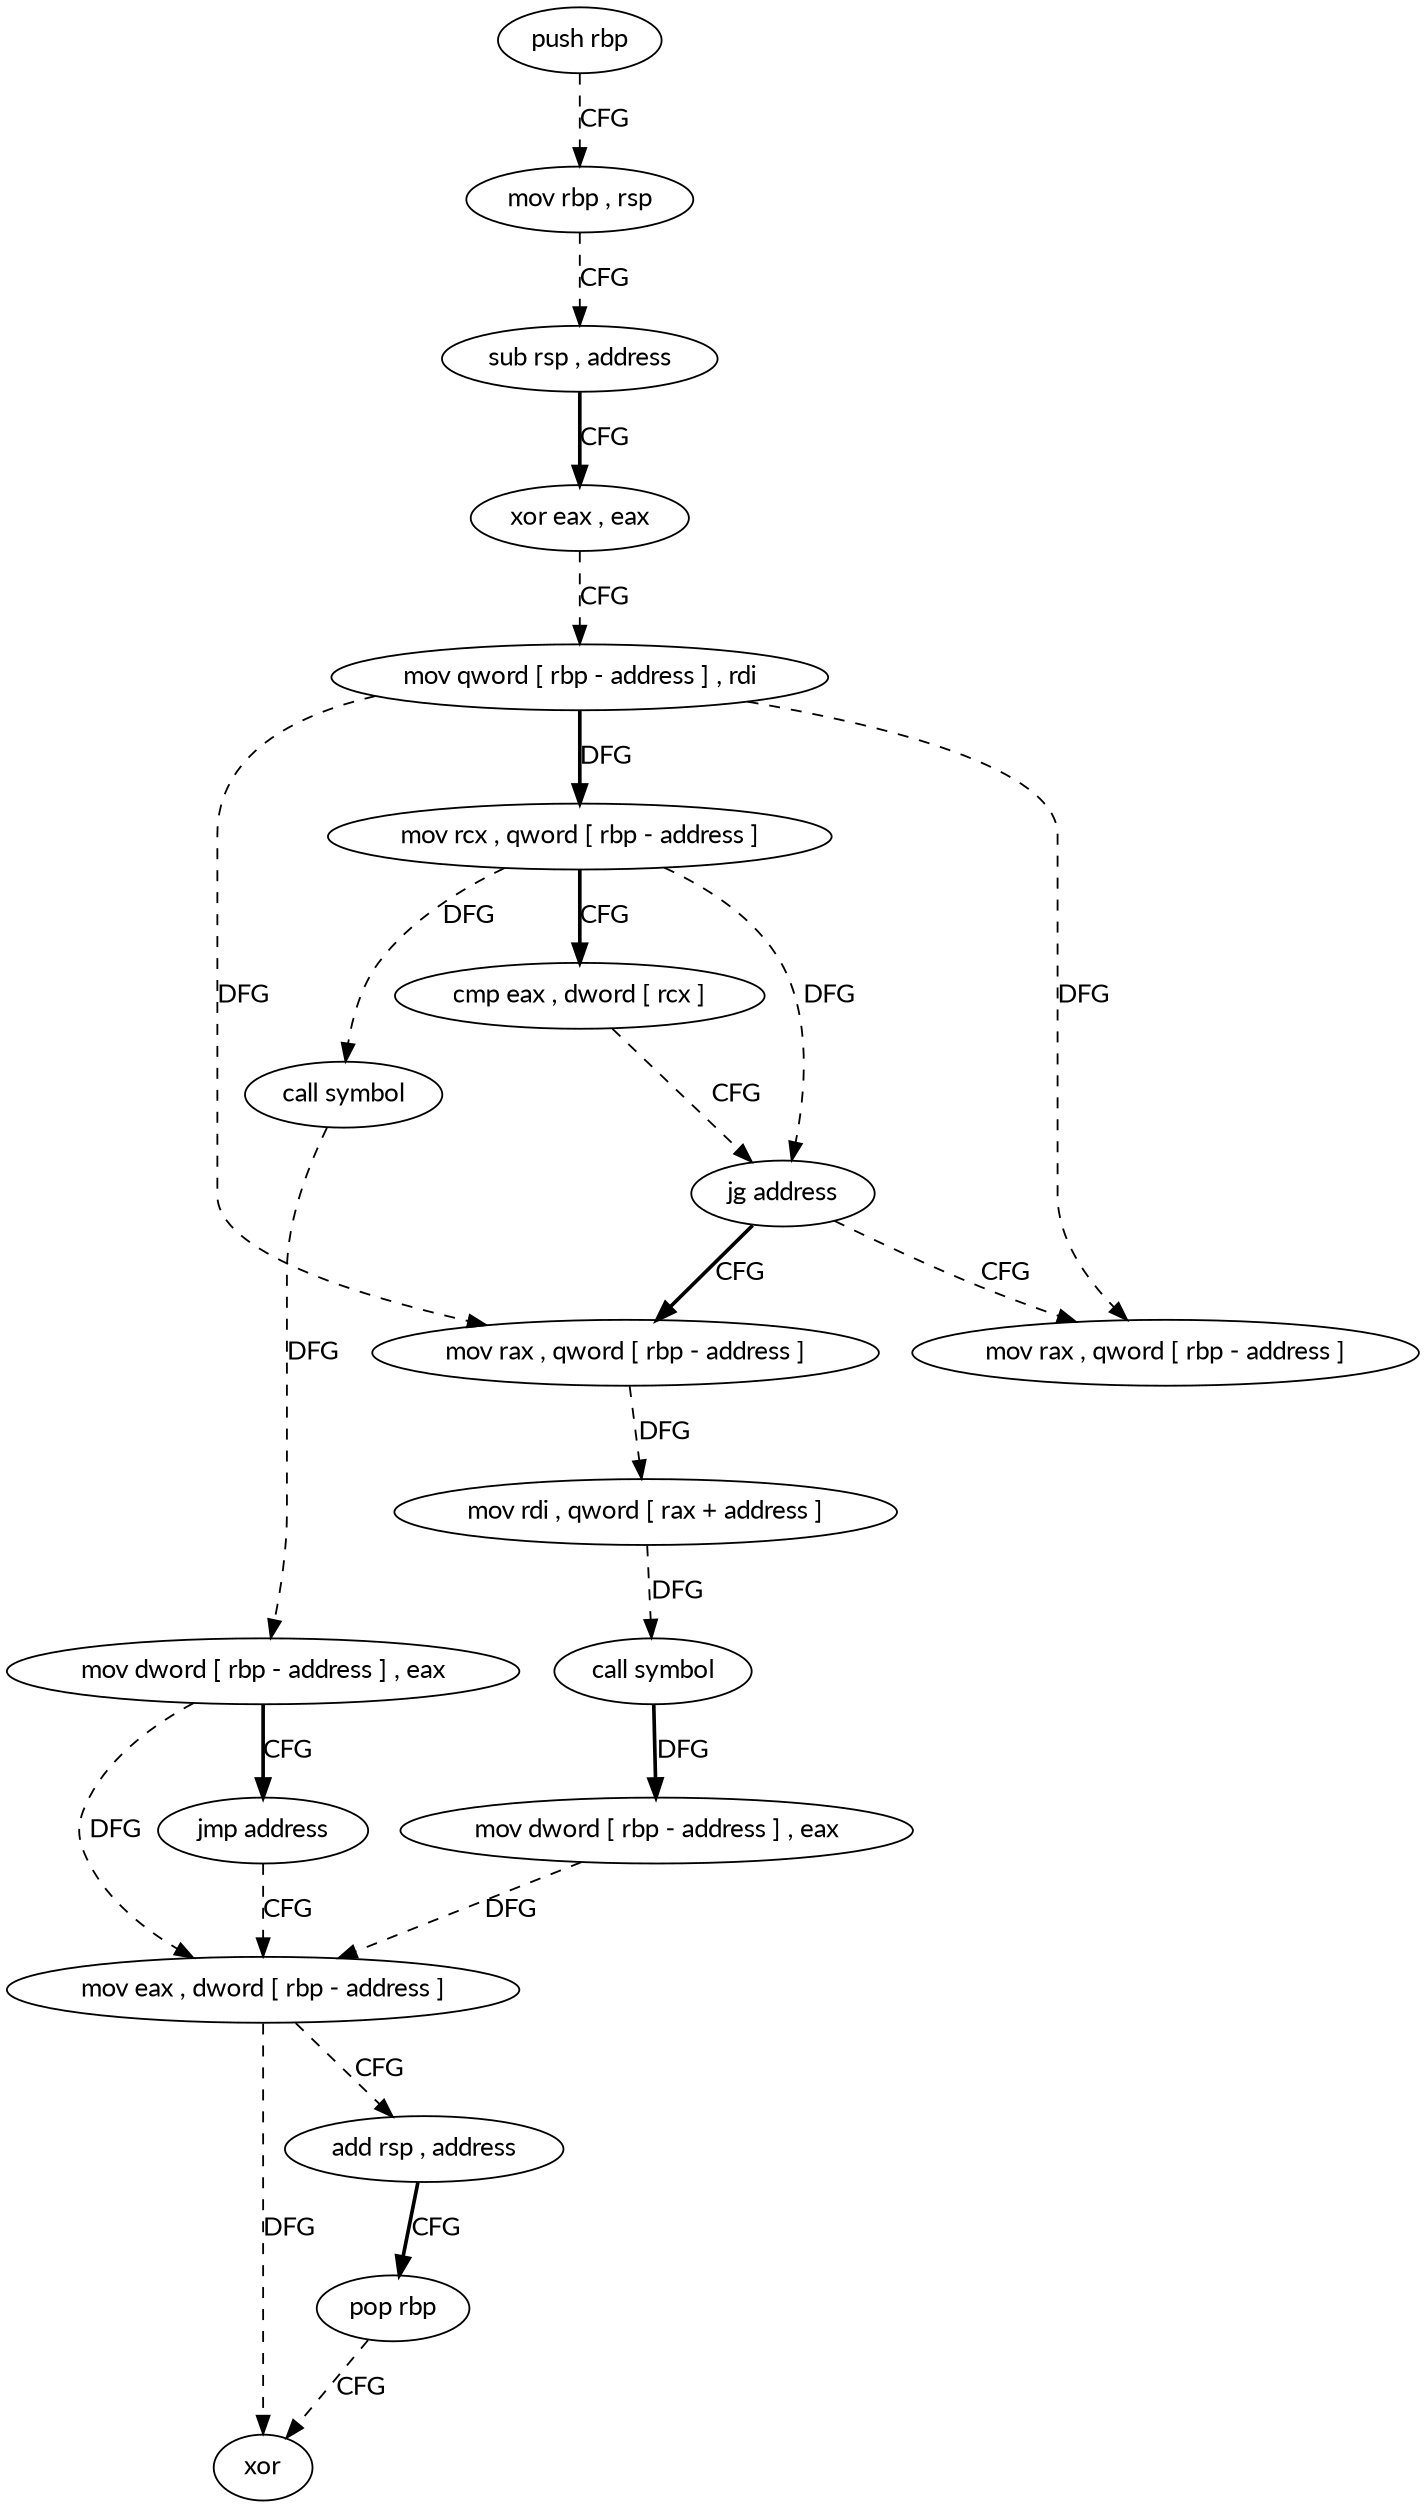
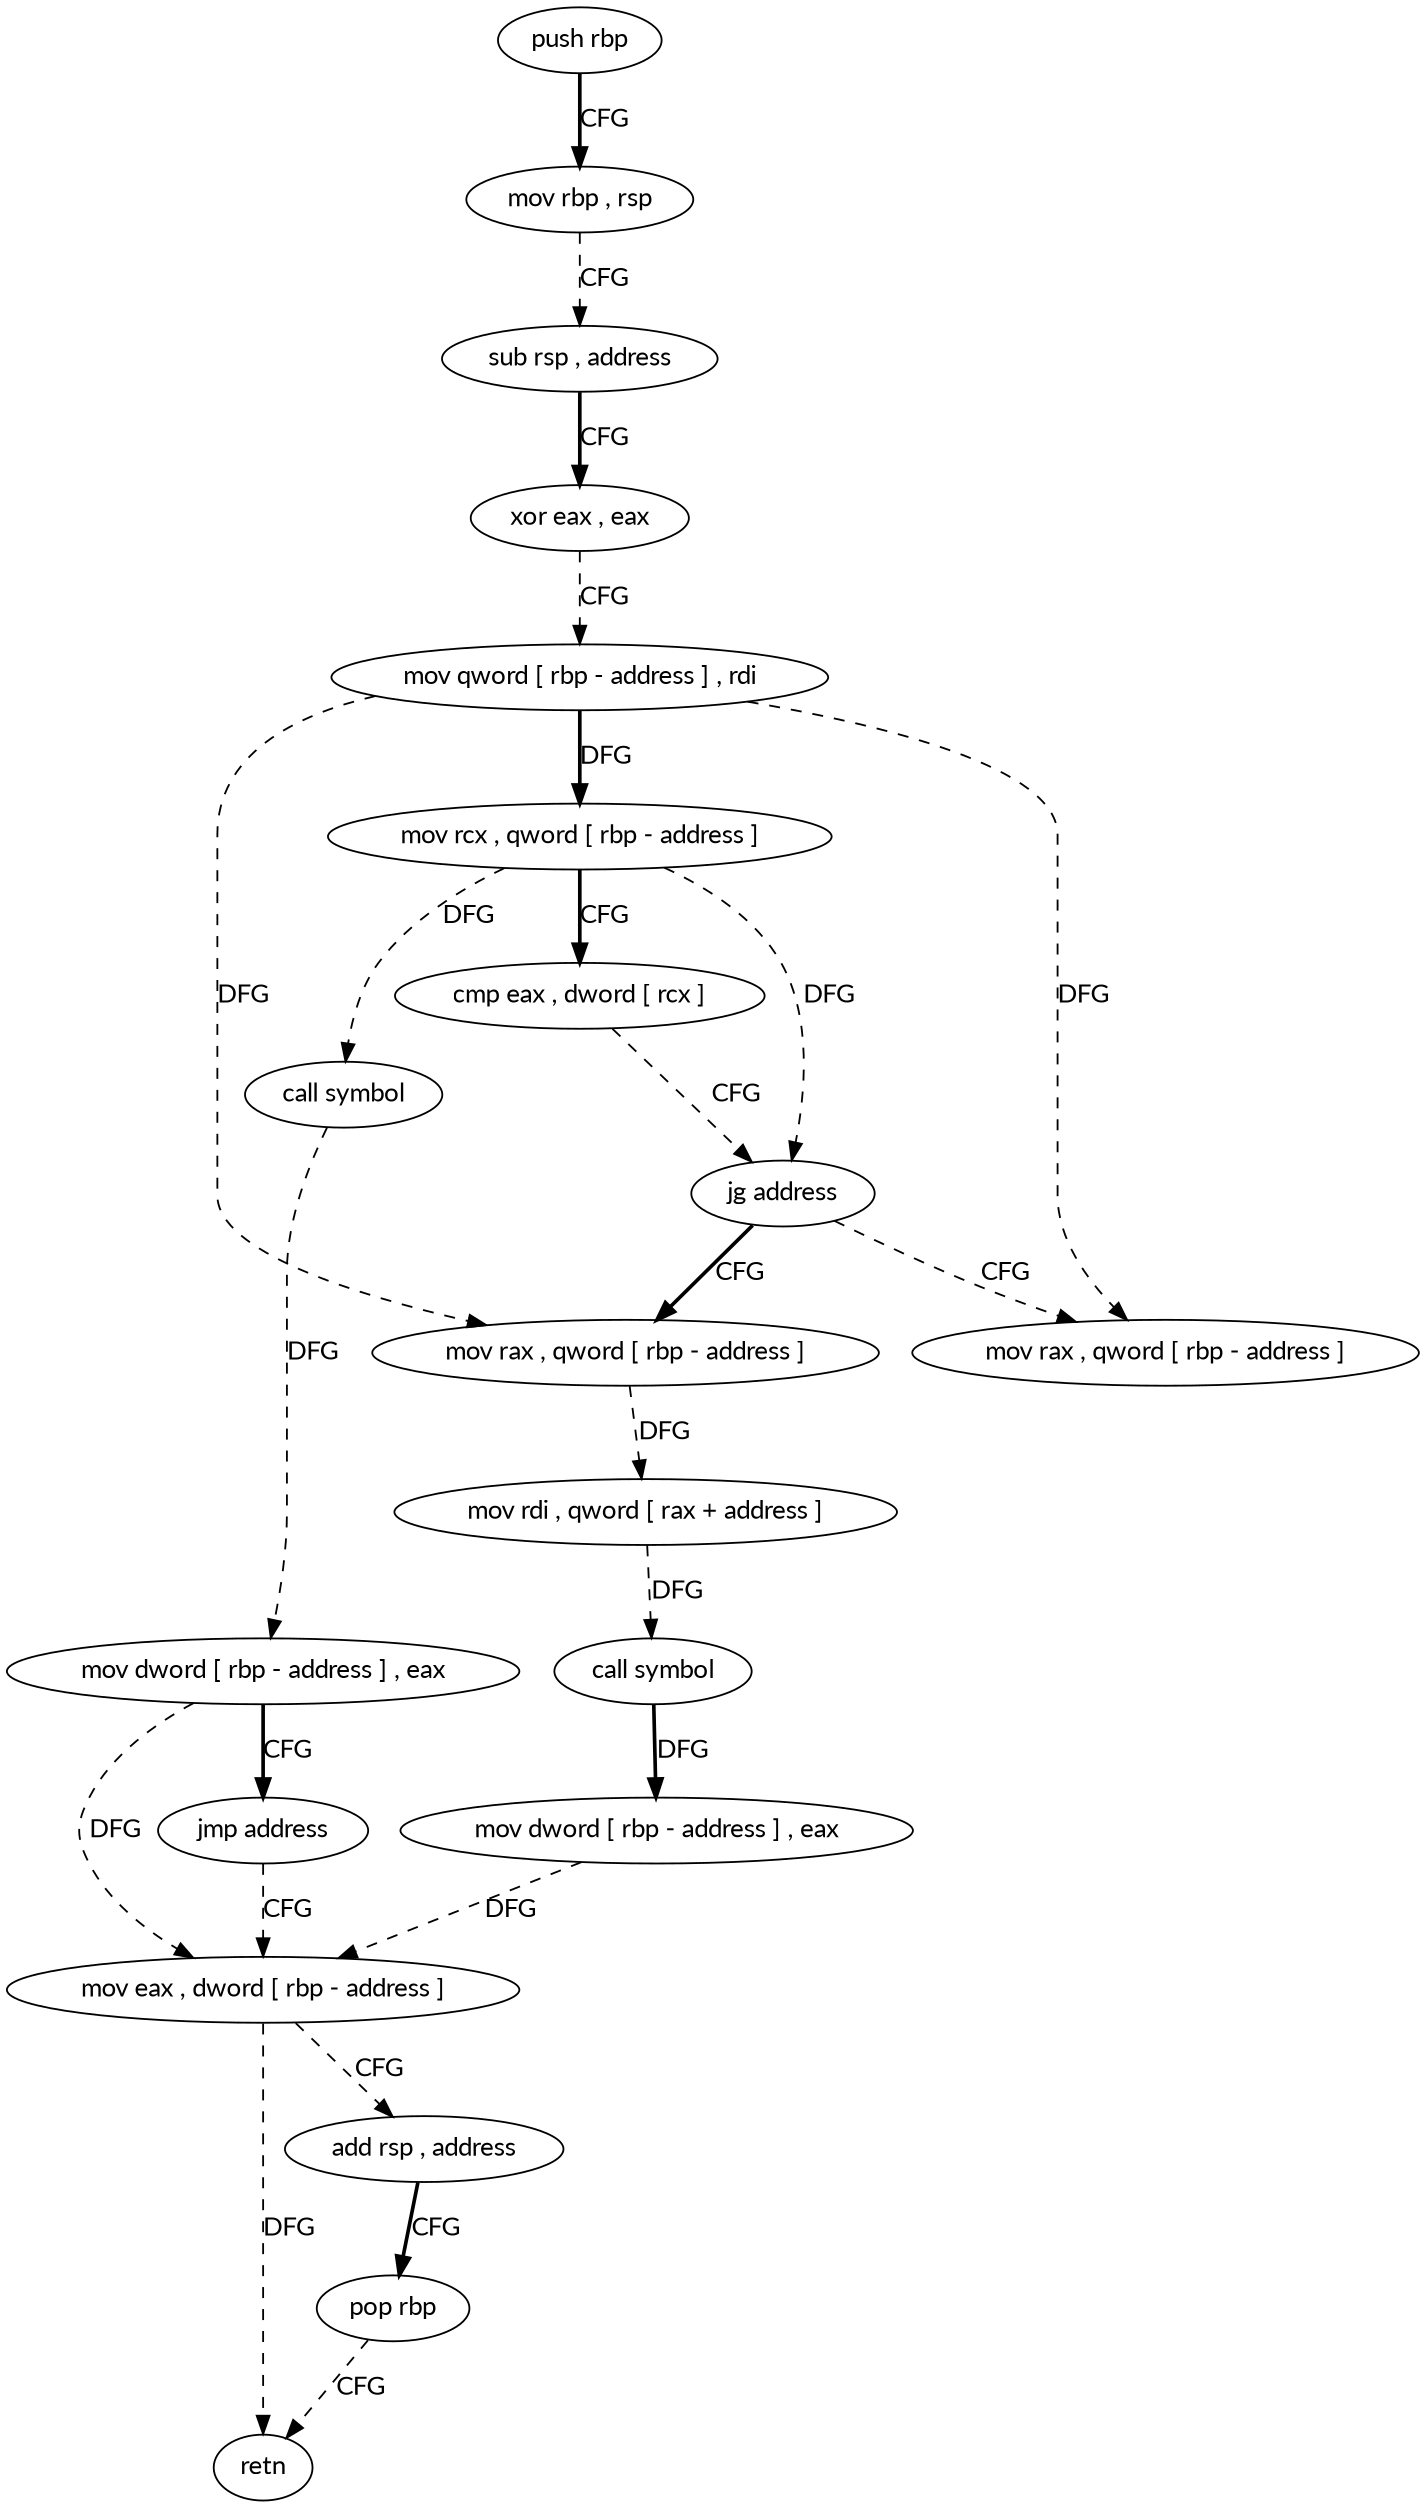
edge "push rbp" -> "mov rbp , rsp": style dashed -> bold
node "xor": label "xor" -> "retn"
